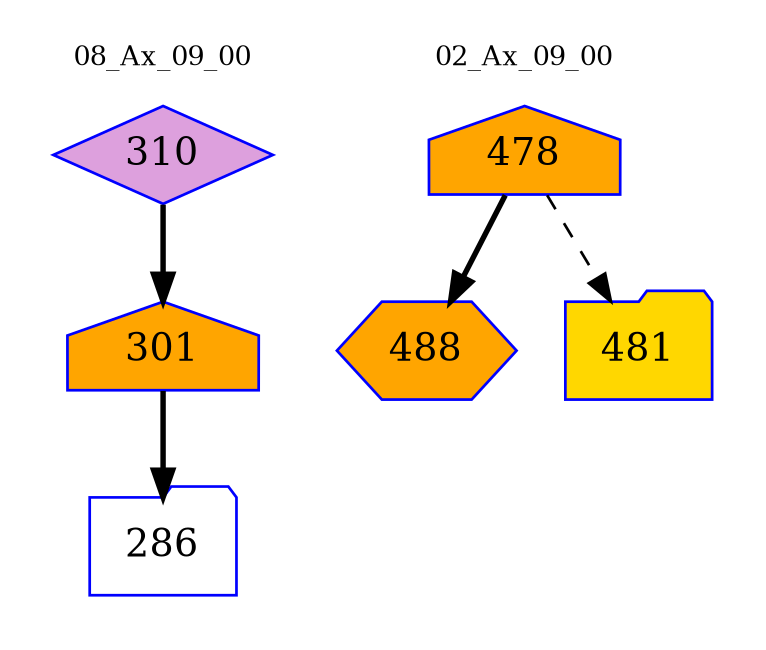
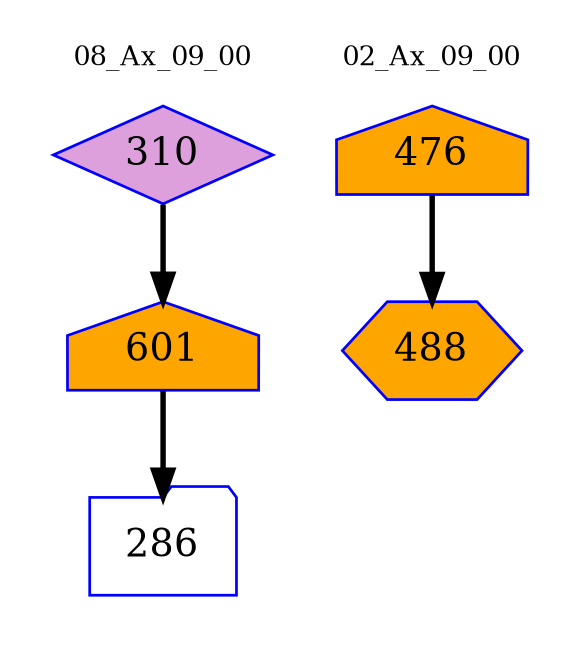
node "478": label "478" -> "476"
node "301": label "301" -> "601"
node "481": removed
